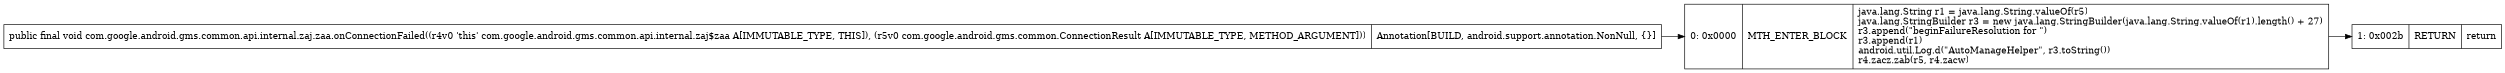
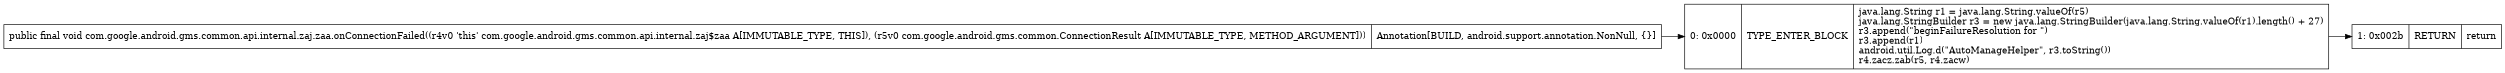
node "0: 0x0000": text "MTH_ENTER_BLOCK" -> "TYPE_ENTER_BLOCK"
